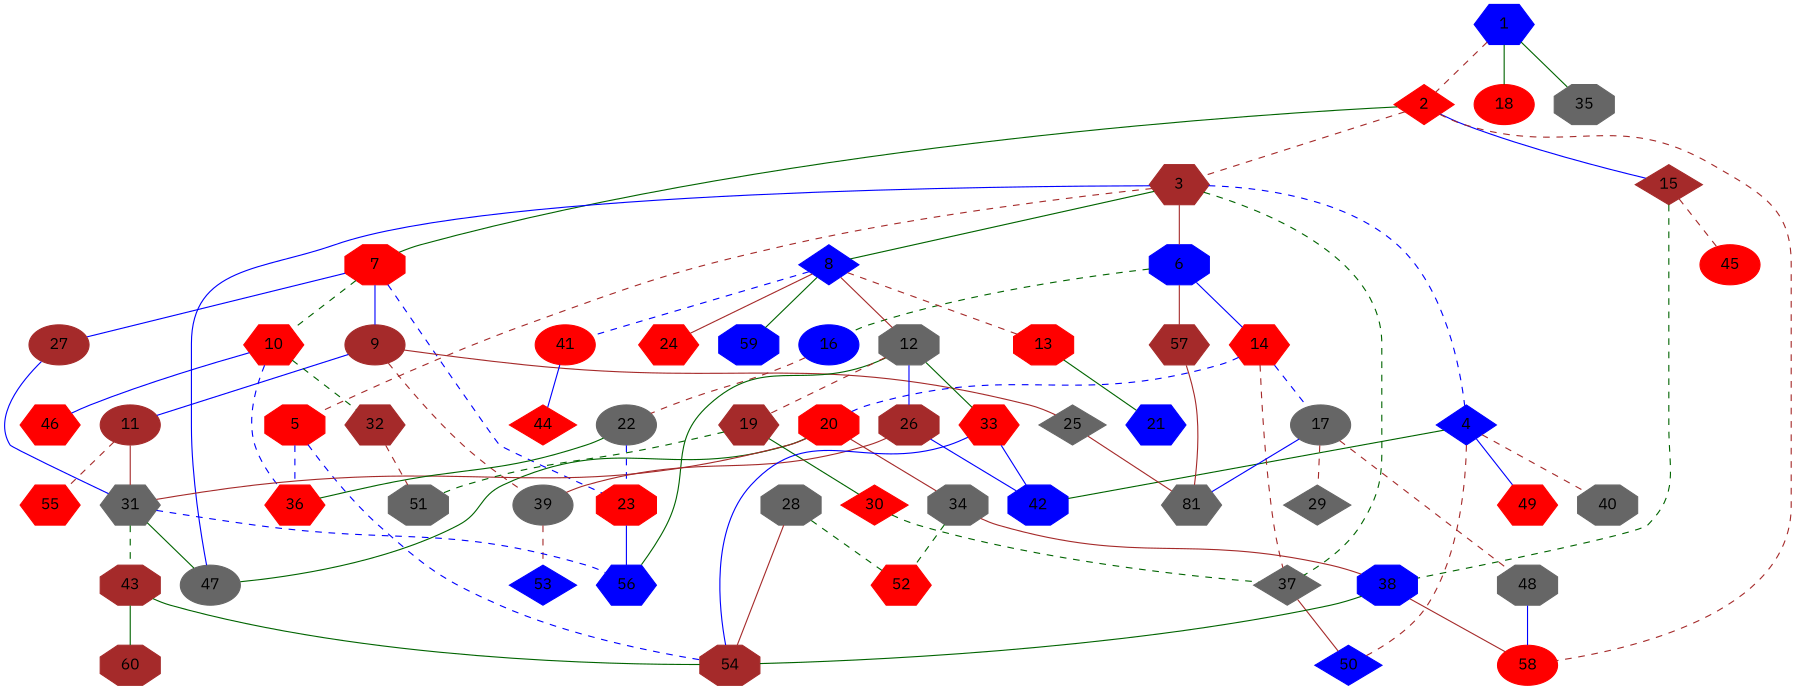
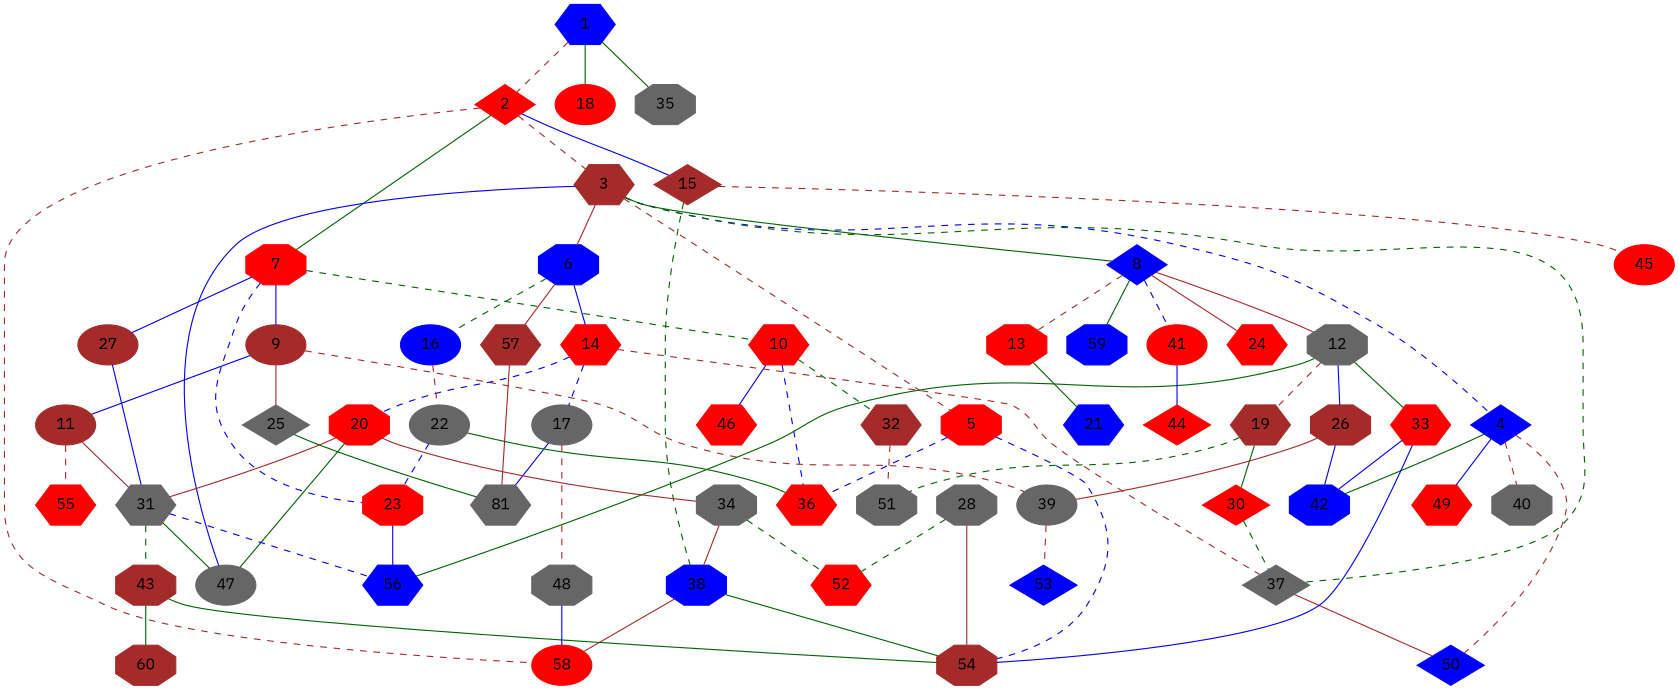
edge "25" -- "81": color brown -> darkgreen
node "29": removed
